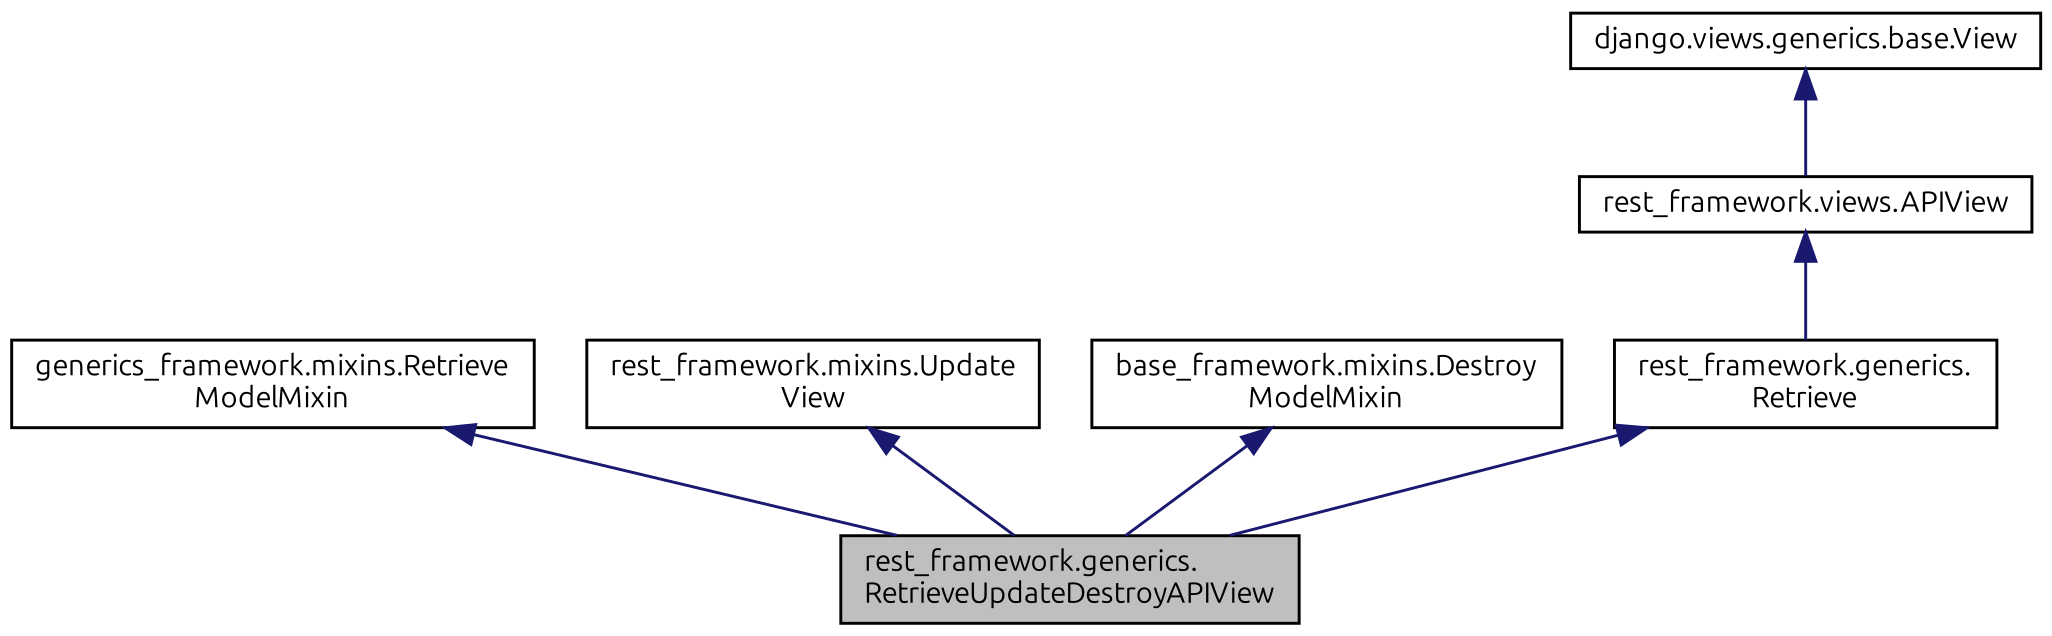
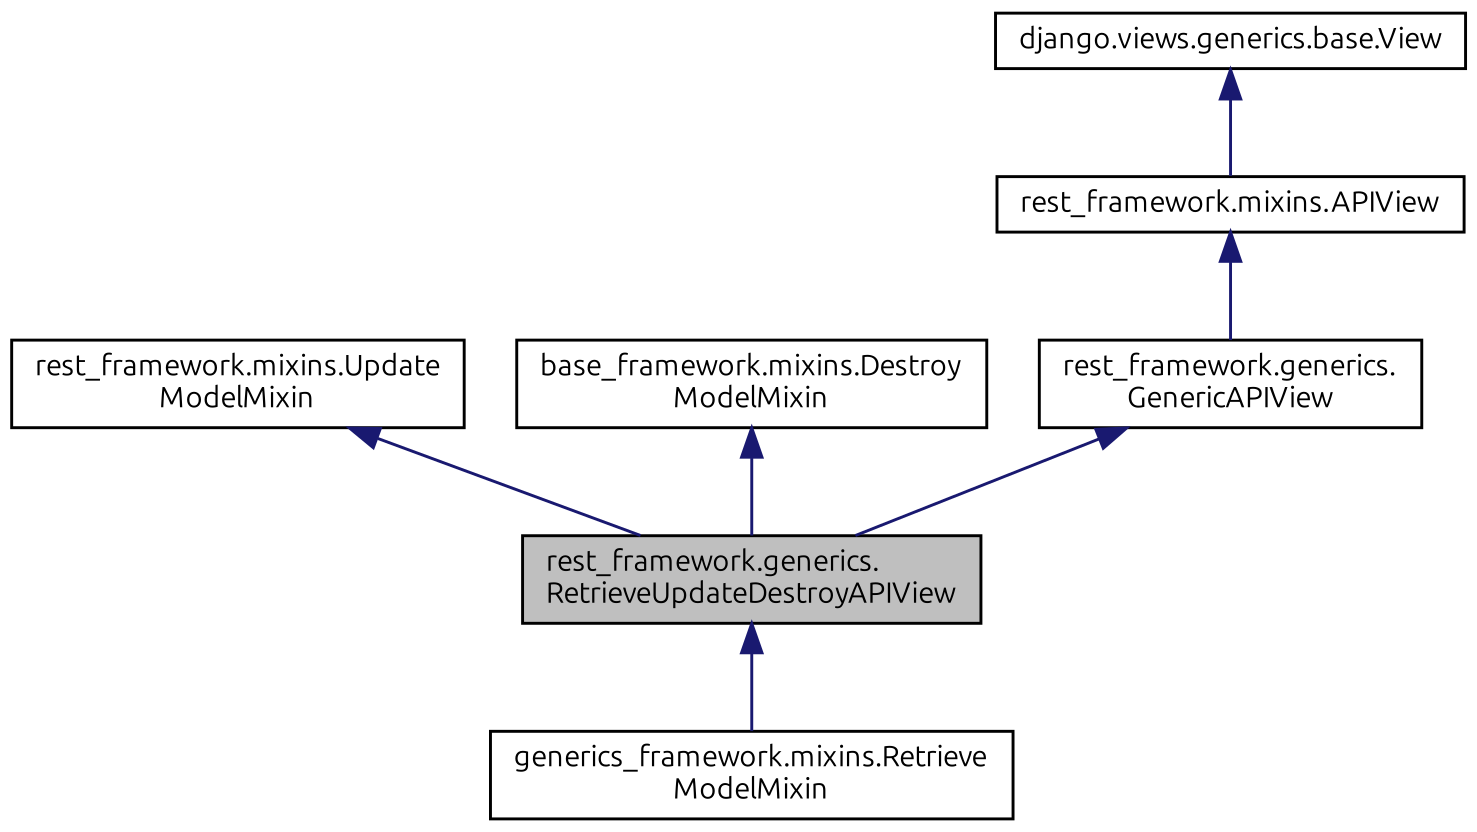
node "rest_framework.views.APIView": label "rest_framework.views.APIView" -> "rest_framework.mixins.APIView"
node "rest_framework.mixins.Update View": label "rest_framework.mixins.Update View" -> "rest_framework.mixins.Update ModelMixin"
node "rest_framework.generics. Retrieve": label "rest_framework.generics. Retrieve" -> "rest_framework.generics. GenericAPIView"
edge "rest_framework.generics. RetrieveUpdateDestroyAPIView" -> "generics_framework.mixins.Retrieve ModelMixin": reversed
